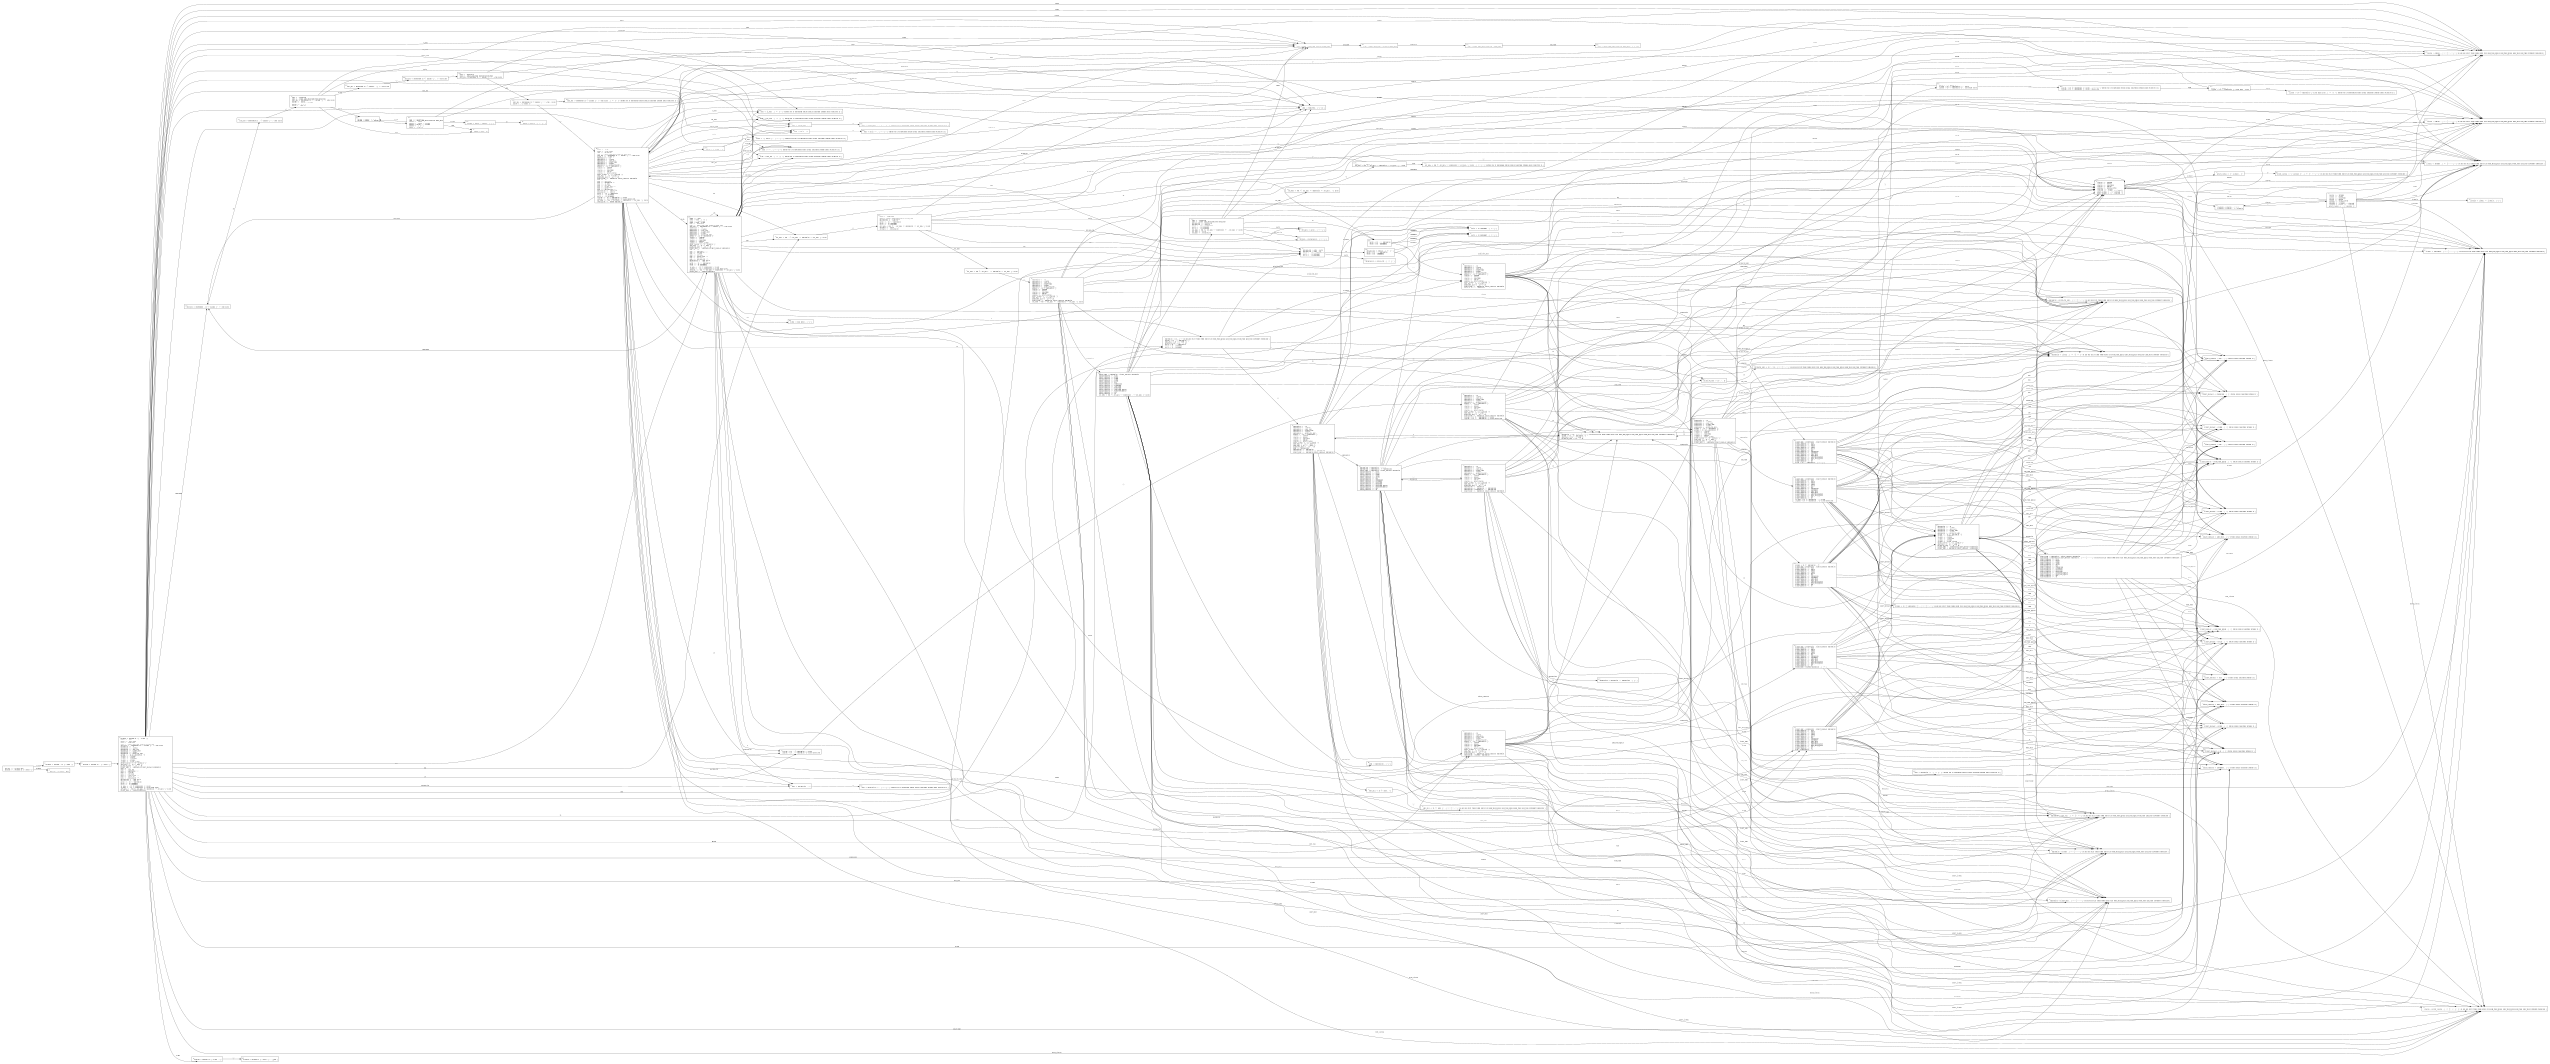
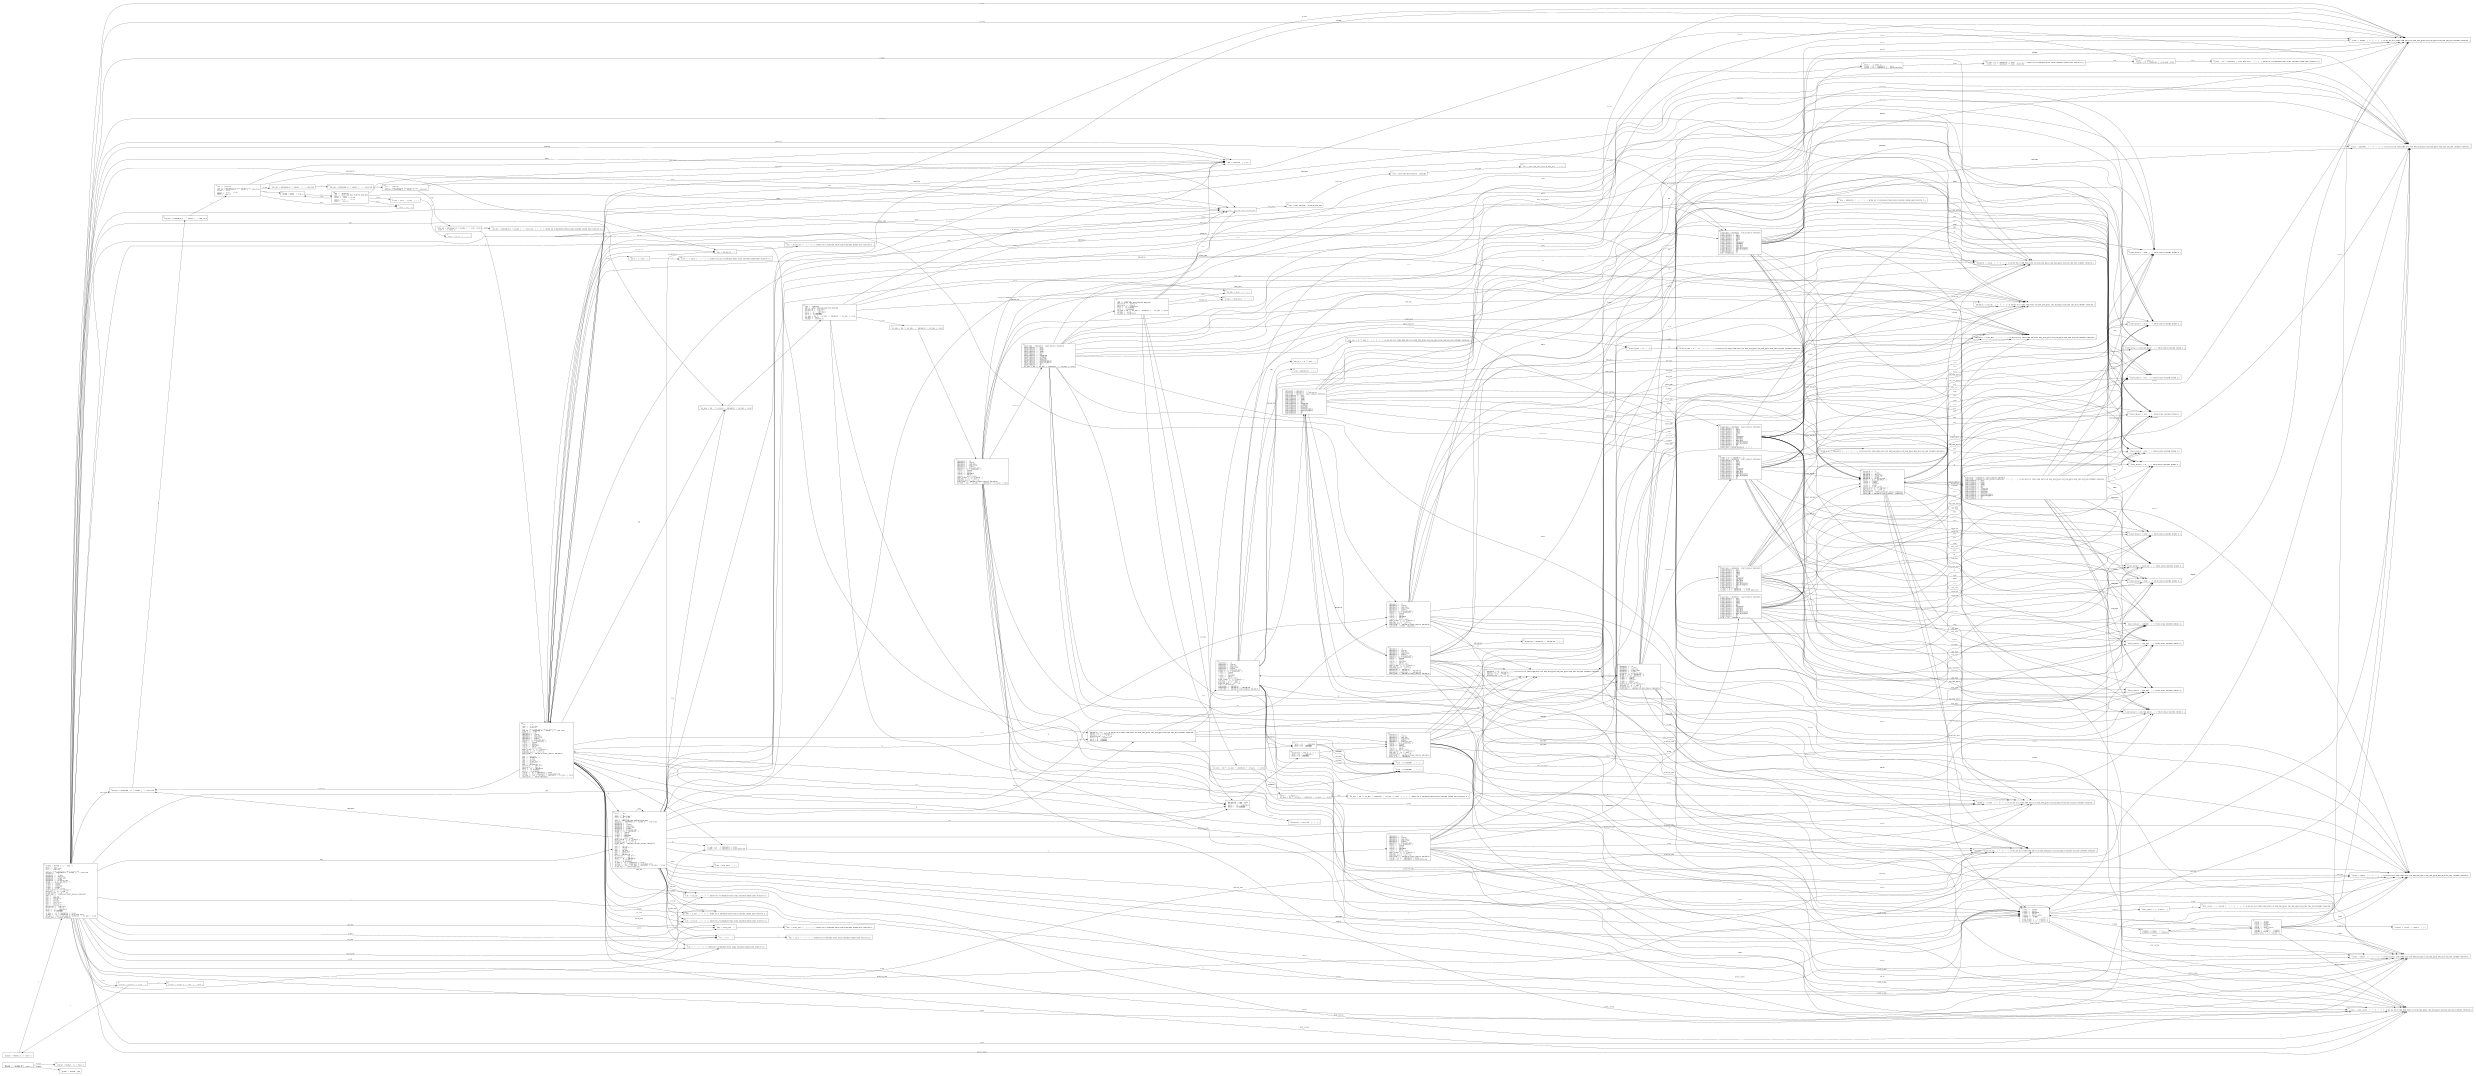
edge "1: program -> PROGRAM . ID '{' stmts '}'" -> "3: program -> PROGRAM ID . '{' stmts '}'": now "18: program -> PROGRAM ID '{' stmts . '}'" -> "3: program -> PROGRAM ID . '{' stmts '}'"
